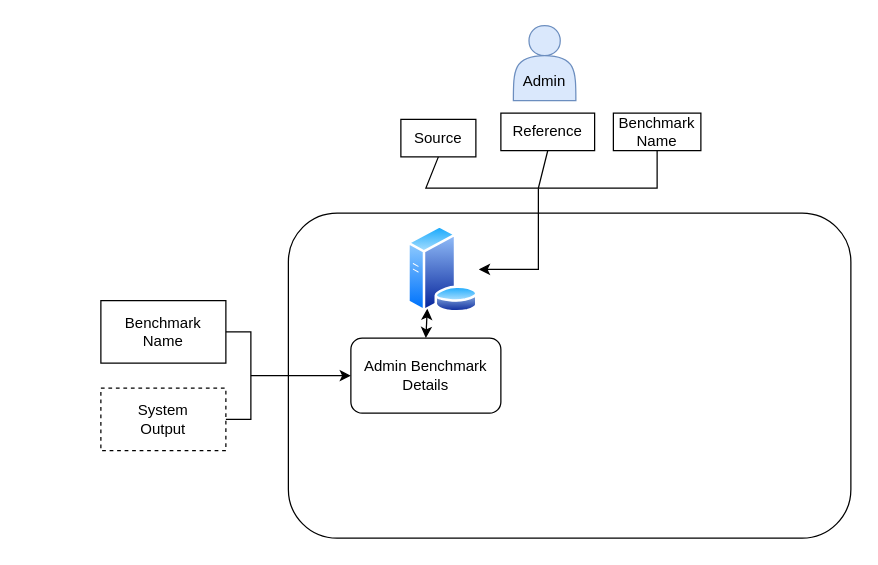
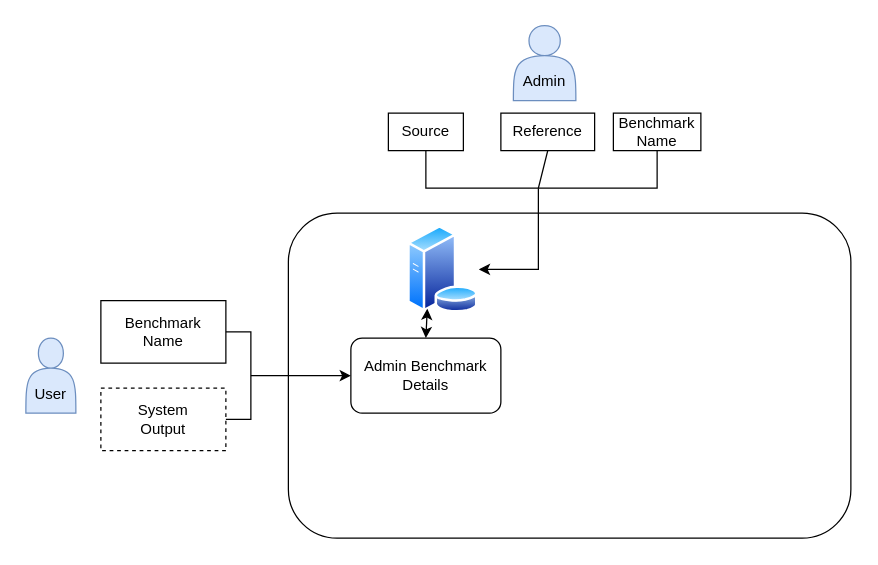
node "Source": moved (438, 138) -> (426, 132)
node "User": added
